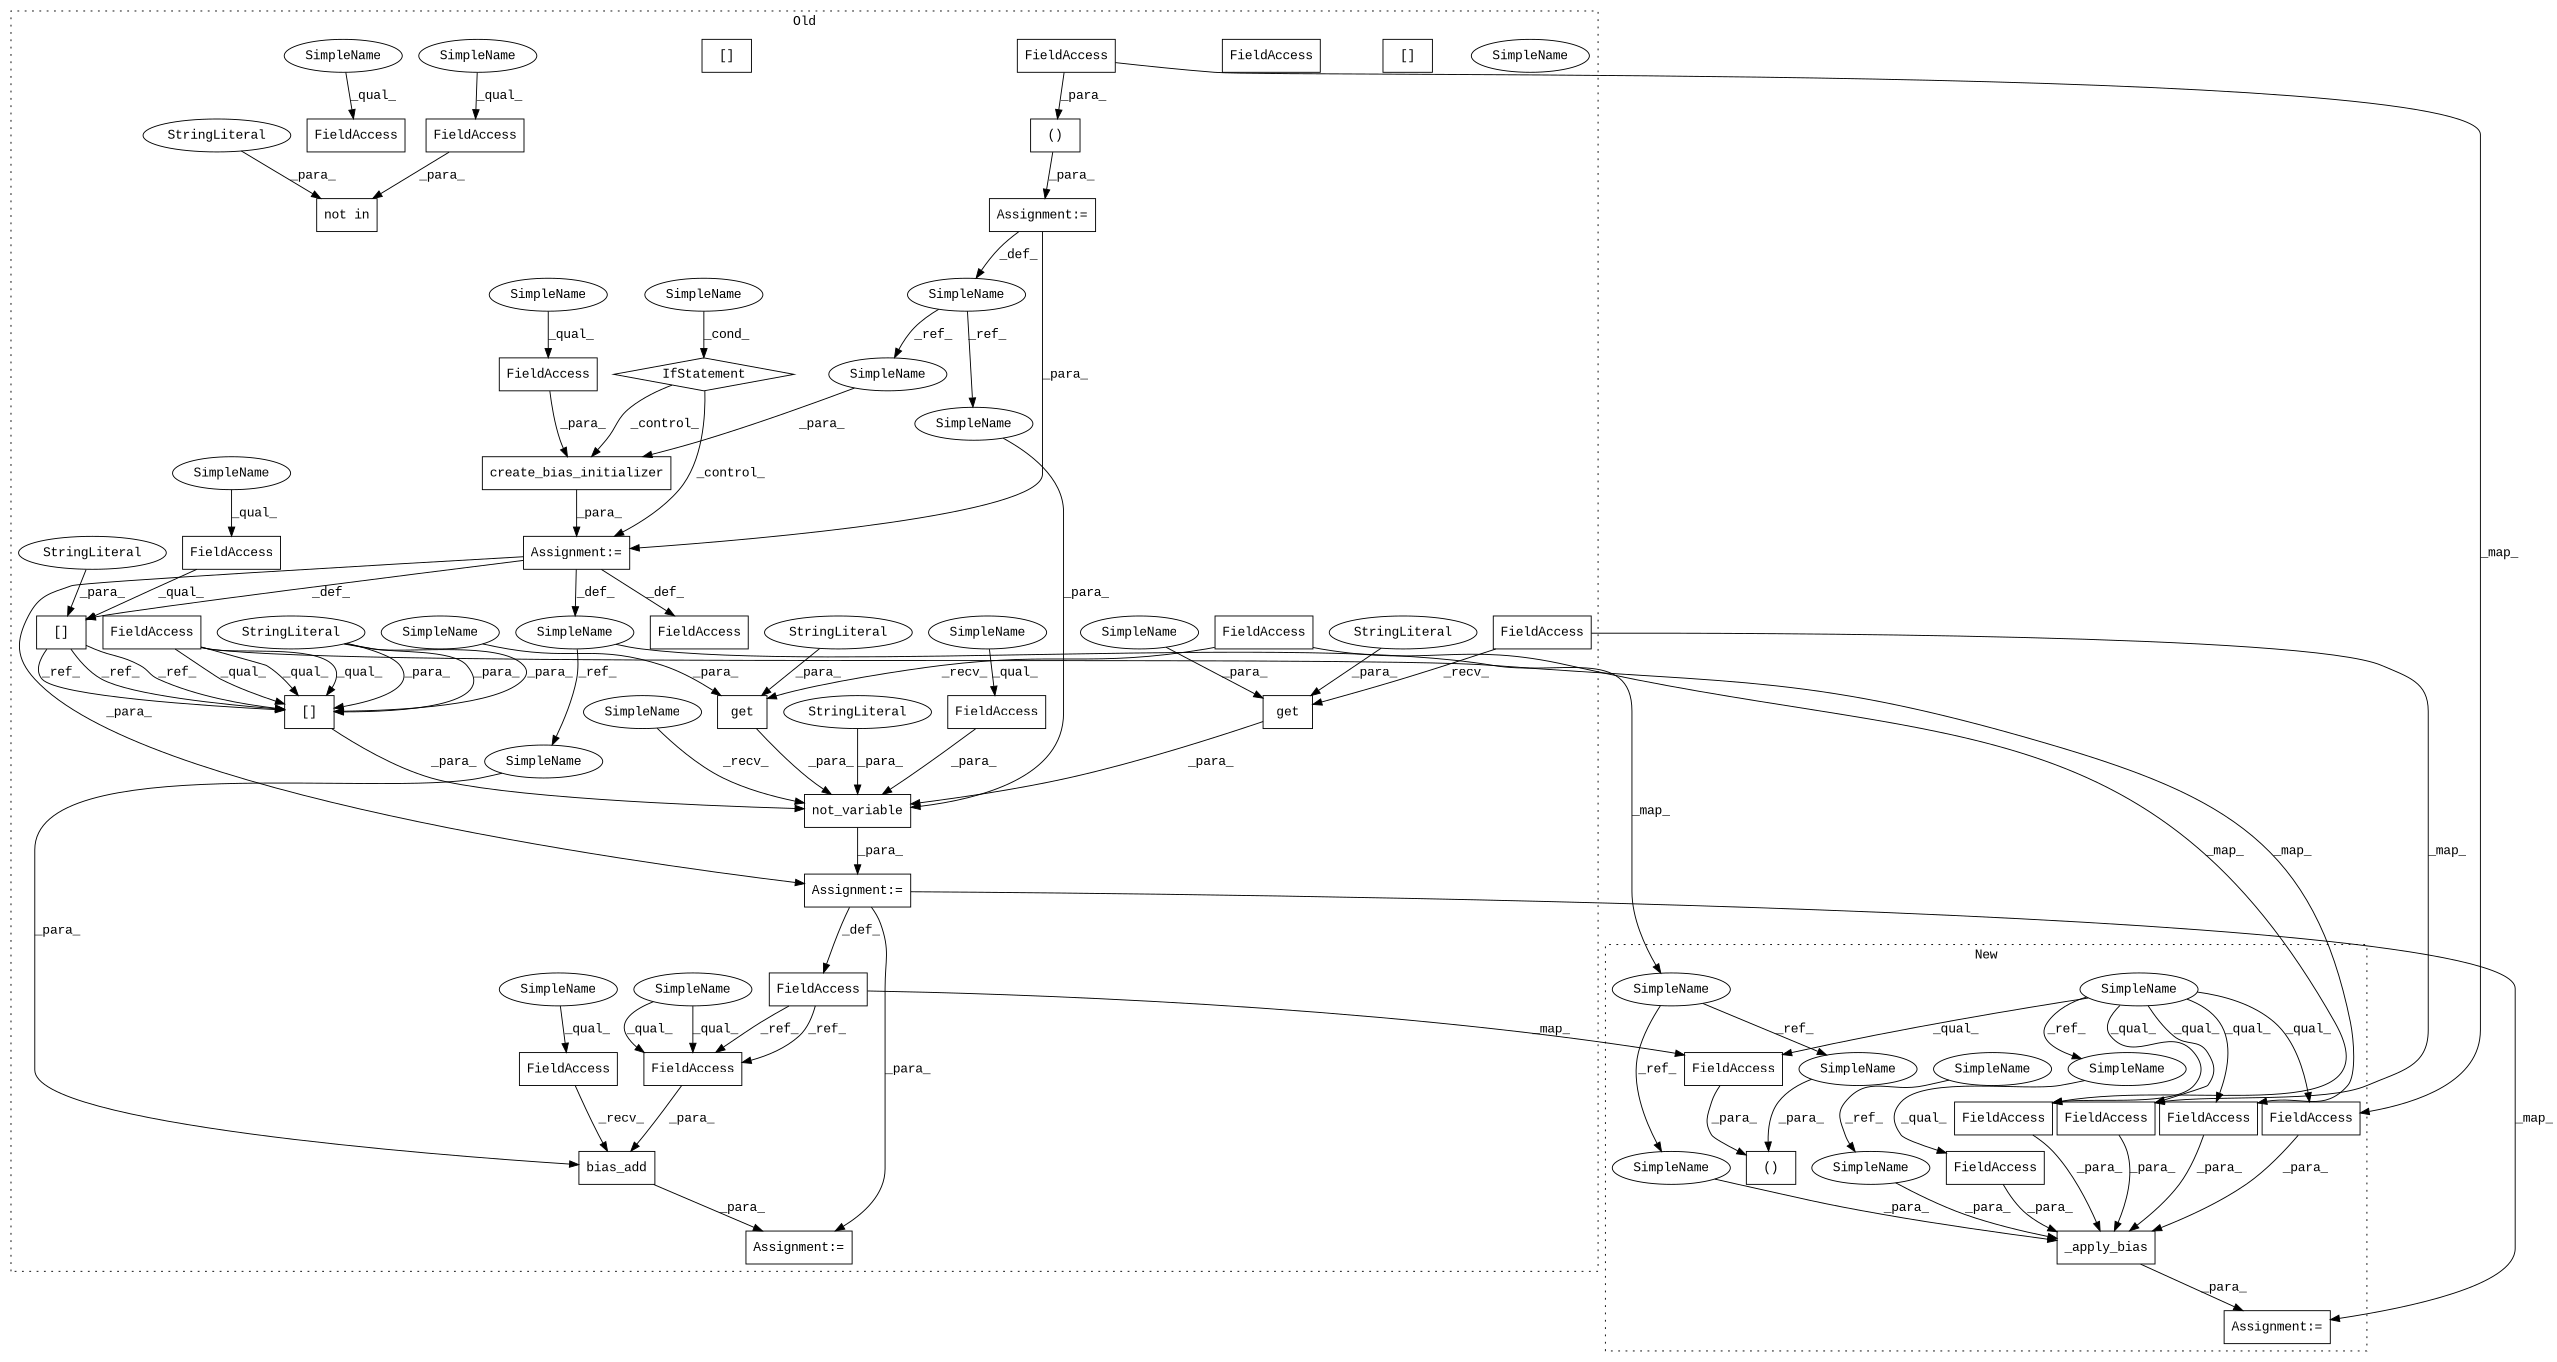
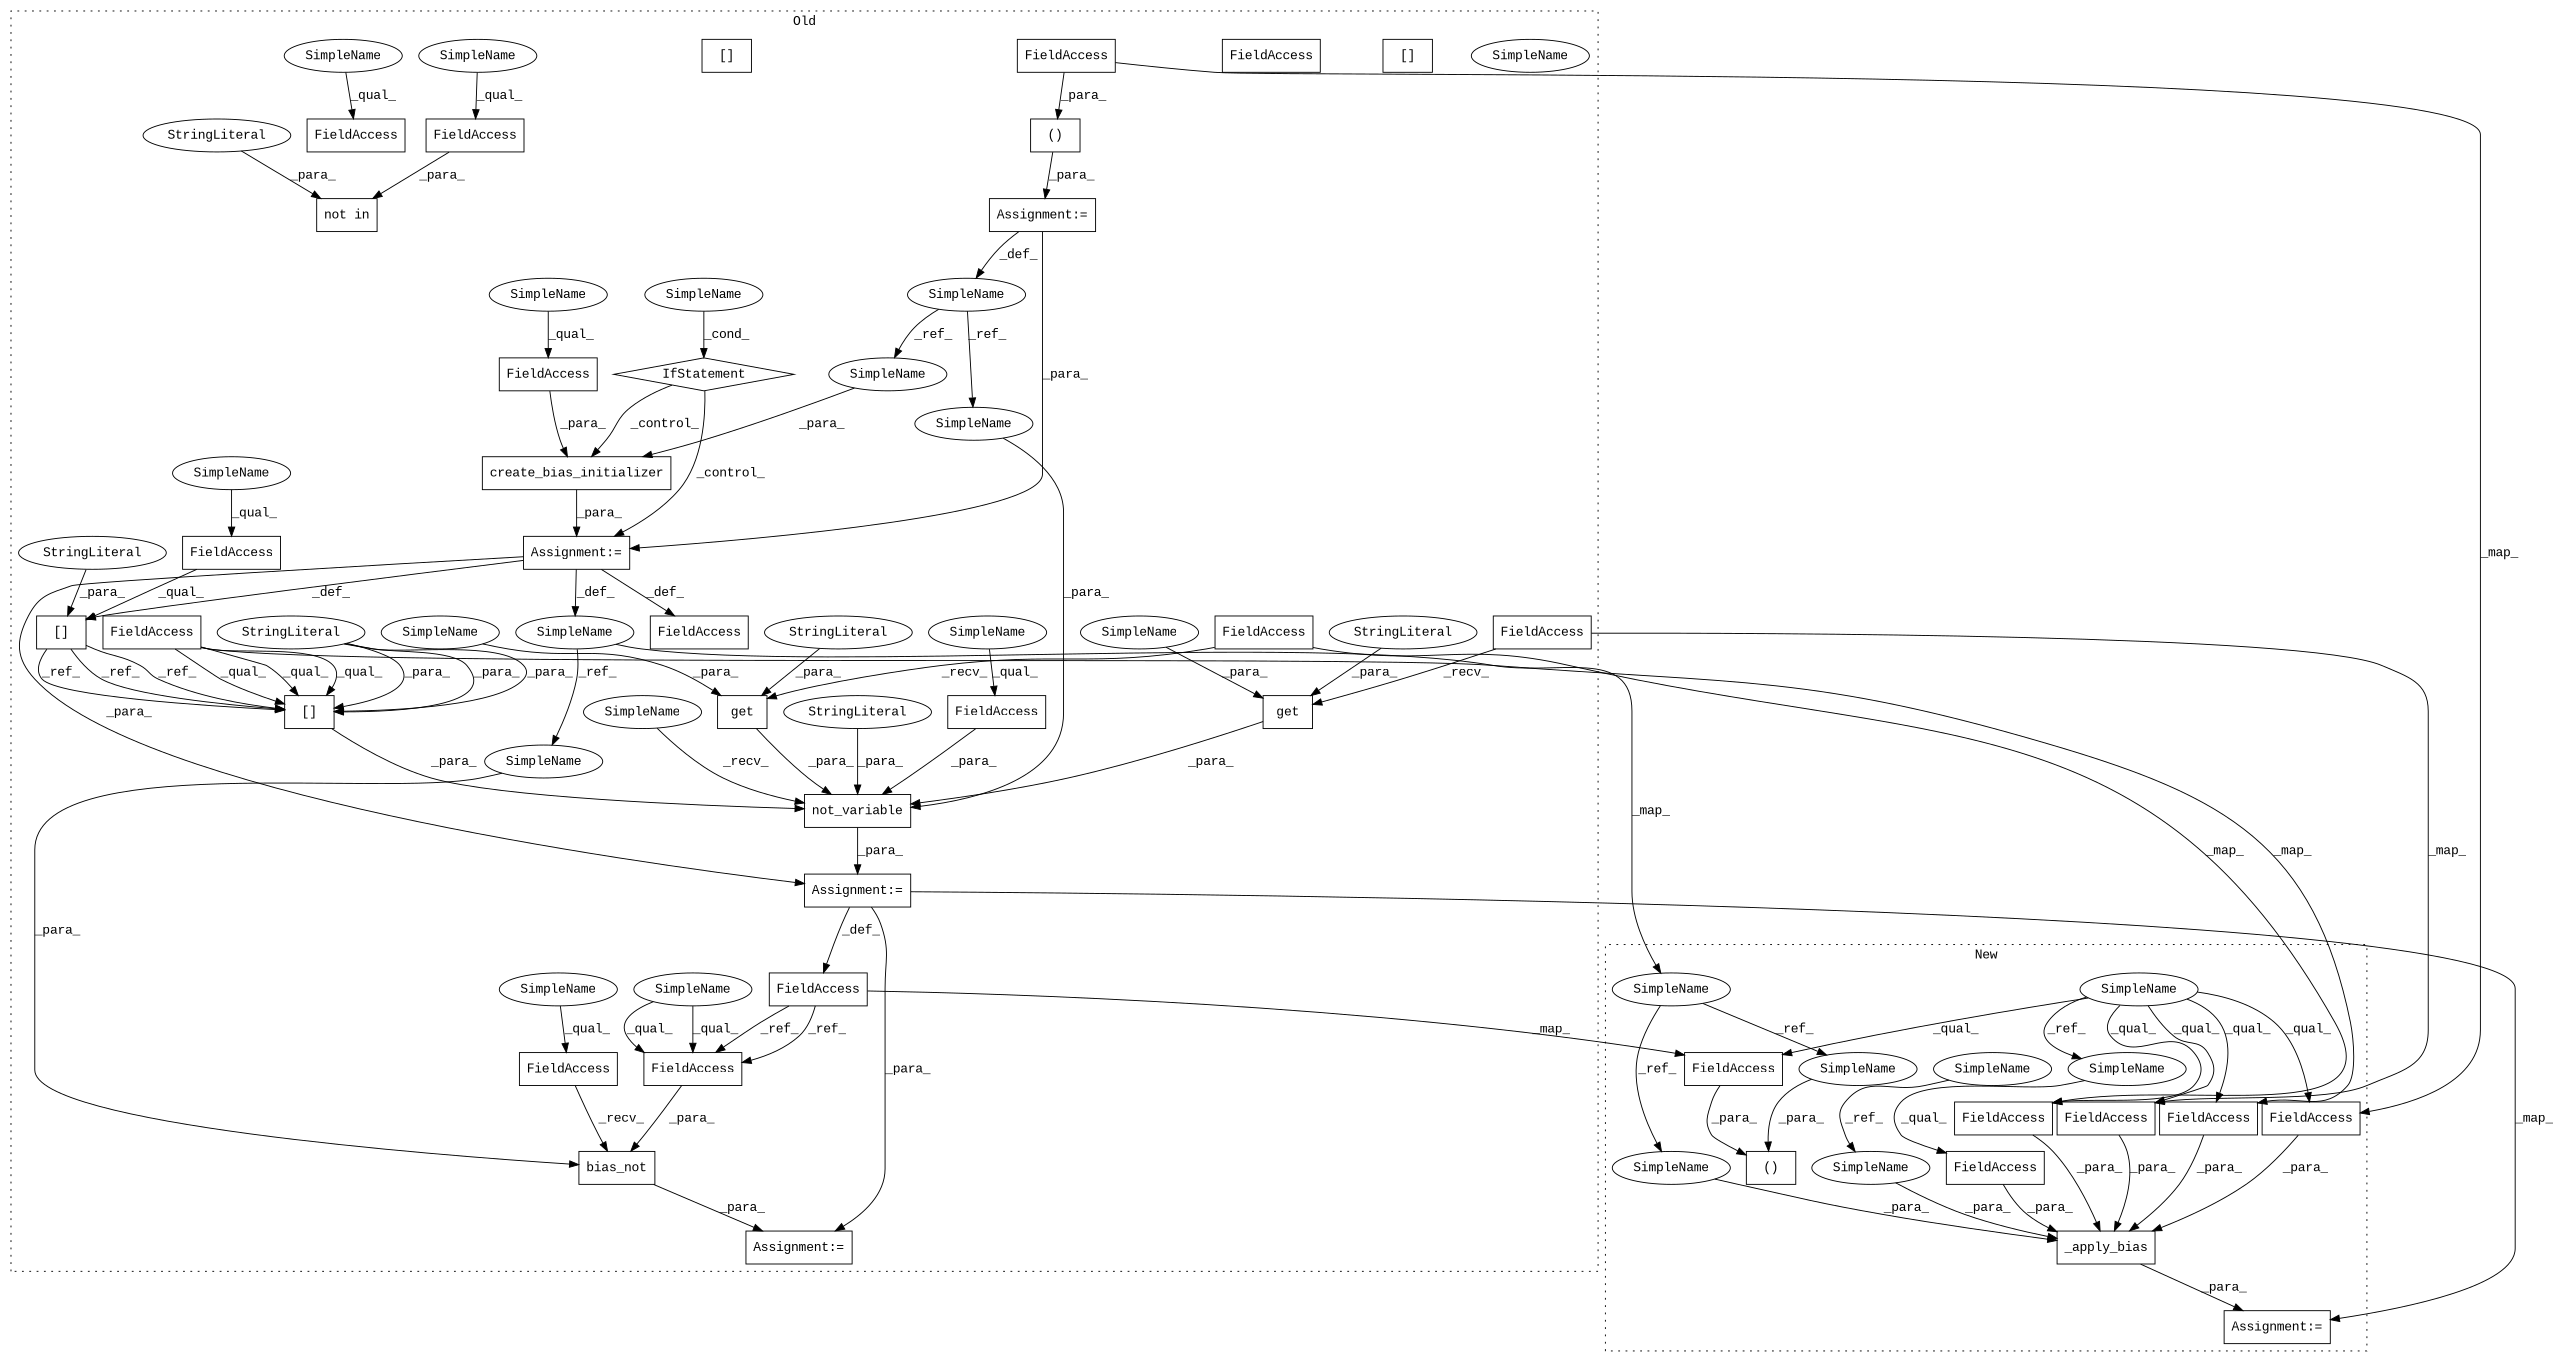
node "bias_add": label "bias_add" -> "bias_not"
